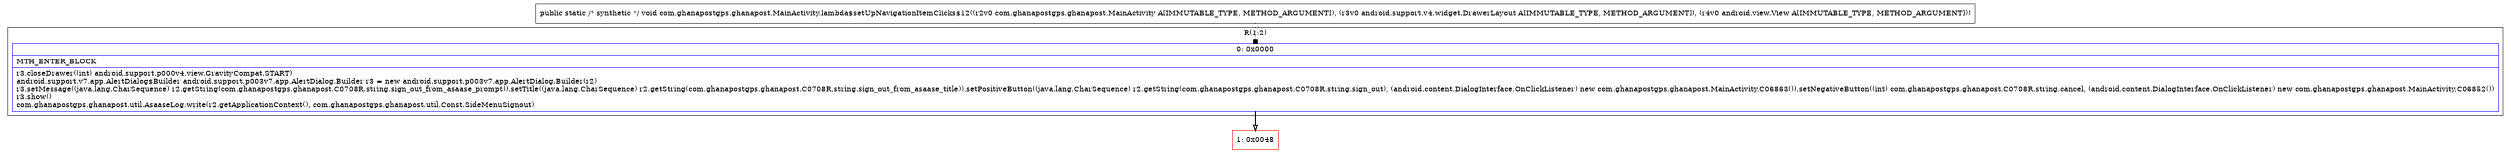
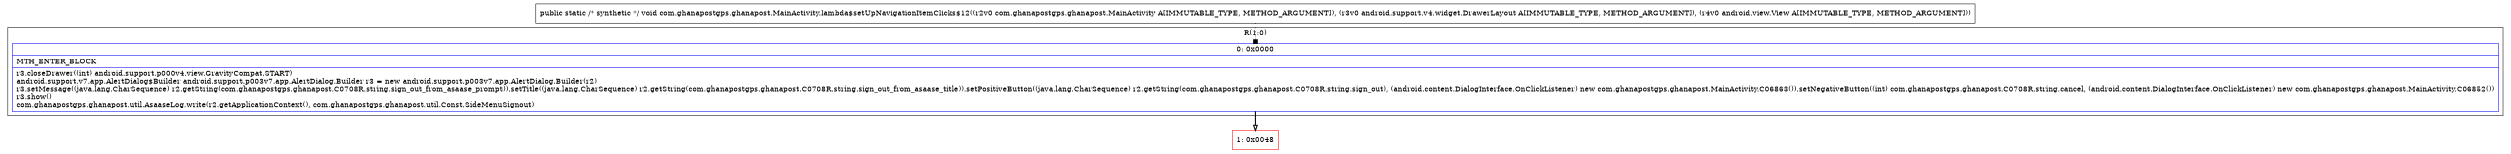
cluster "R(1:2)": label "R(1:2)" -> "R(1:0)"
